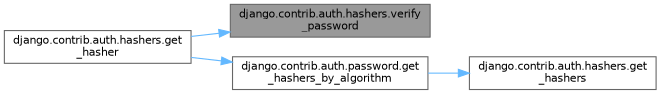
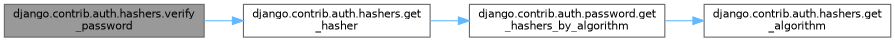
edge "django.contrib.auth.hashers.get _hasher" -> "django.contrib.auth.hashers.verify _password": reversed
node "django.contrib.auth.hashers.get _hashers": label "django.contrib.auth.hashers.get _hashers" -> "django.contrib.auth.hashers.get _algorithm"
